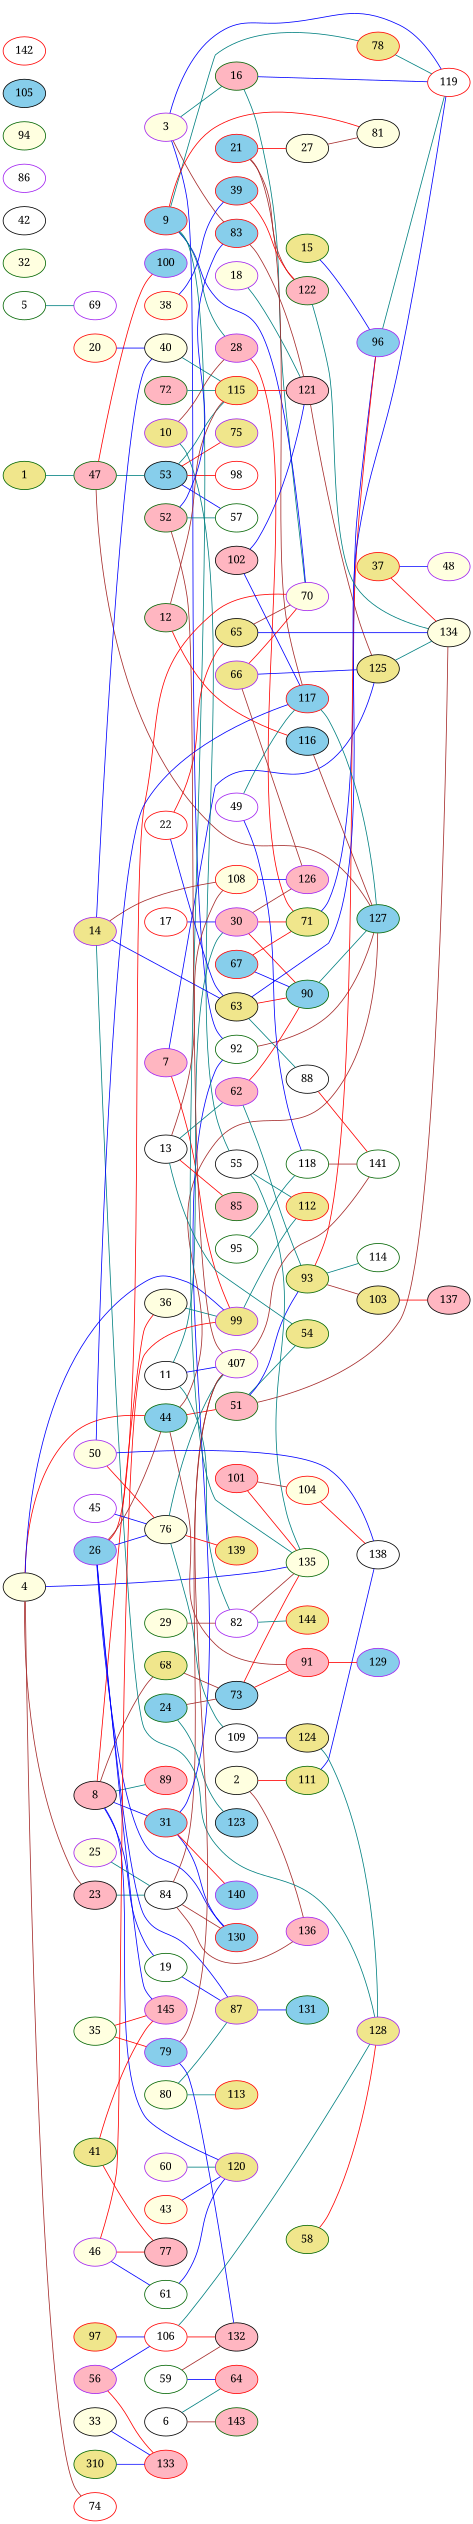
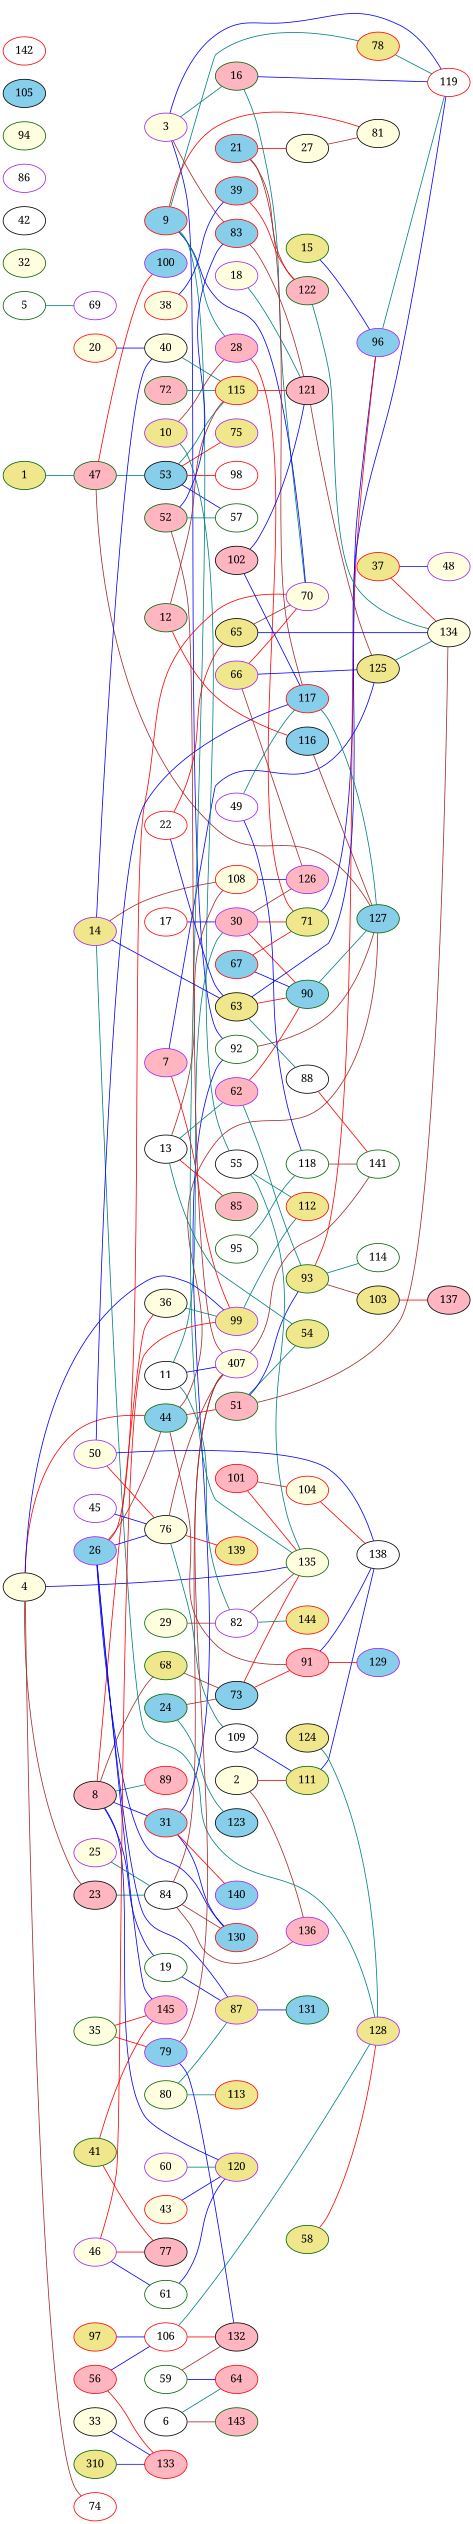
edge "407" -- "76": color teal -> brown
edge "138" -- "91": added
edge "109" -- "124": now "109" -- "111"
node "56": color purple -> red
